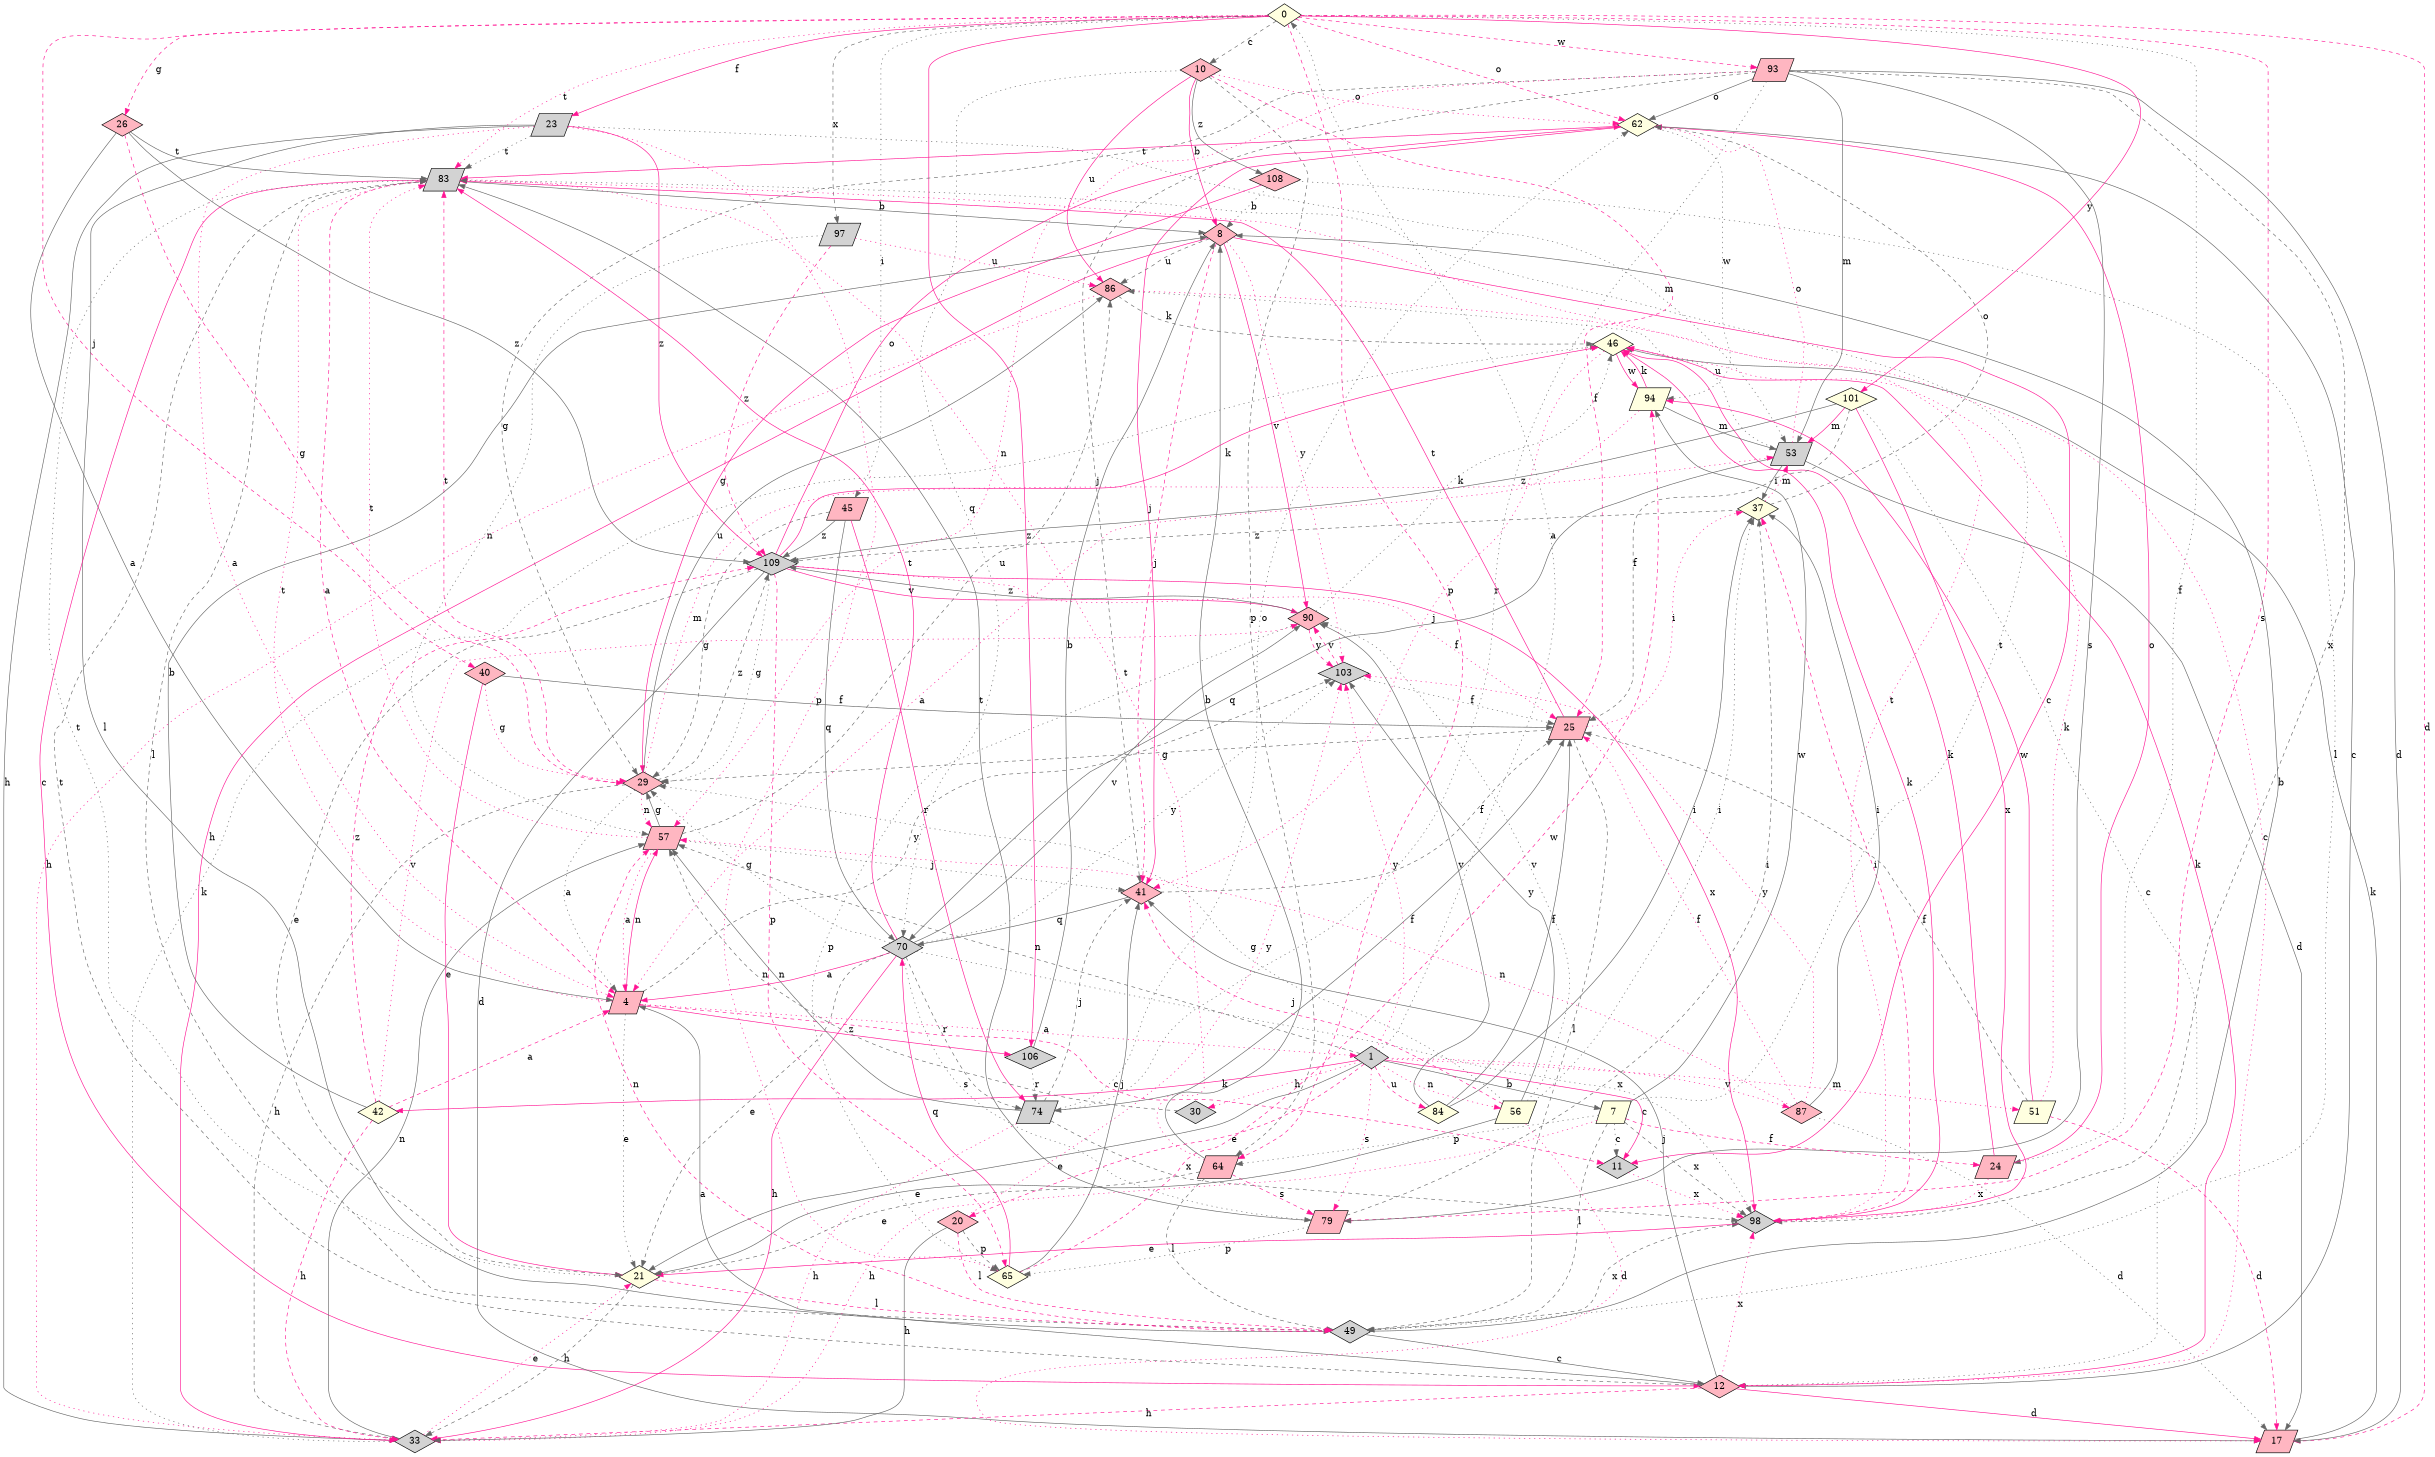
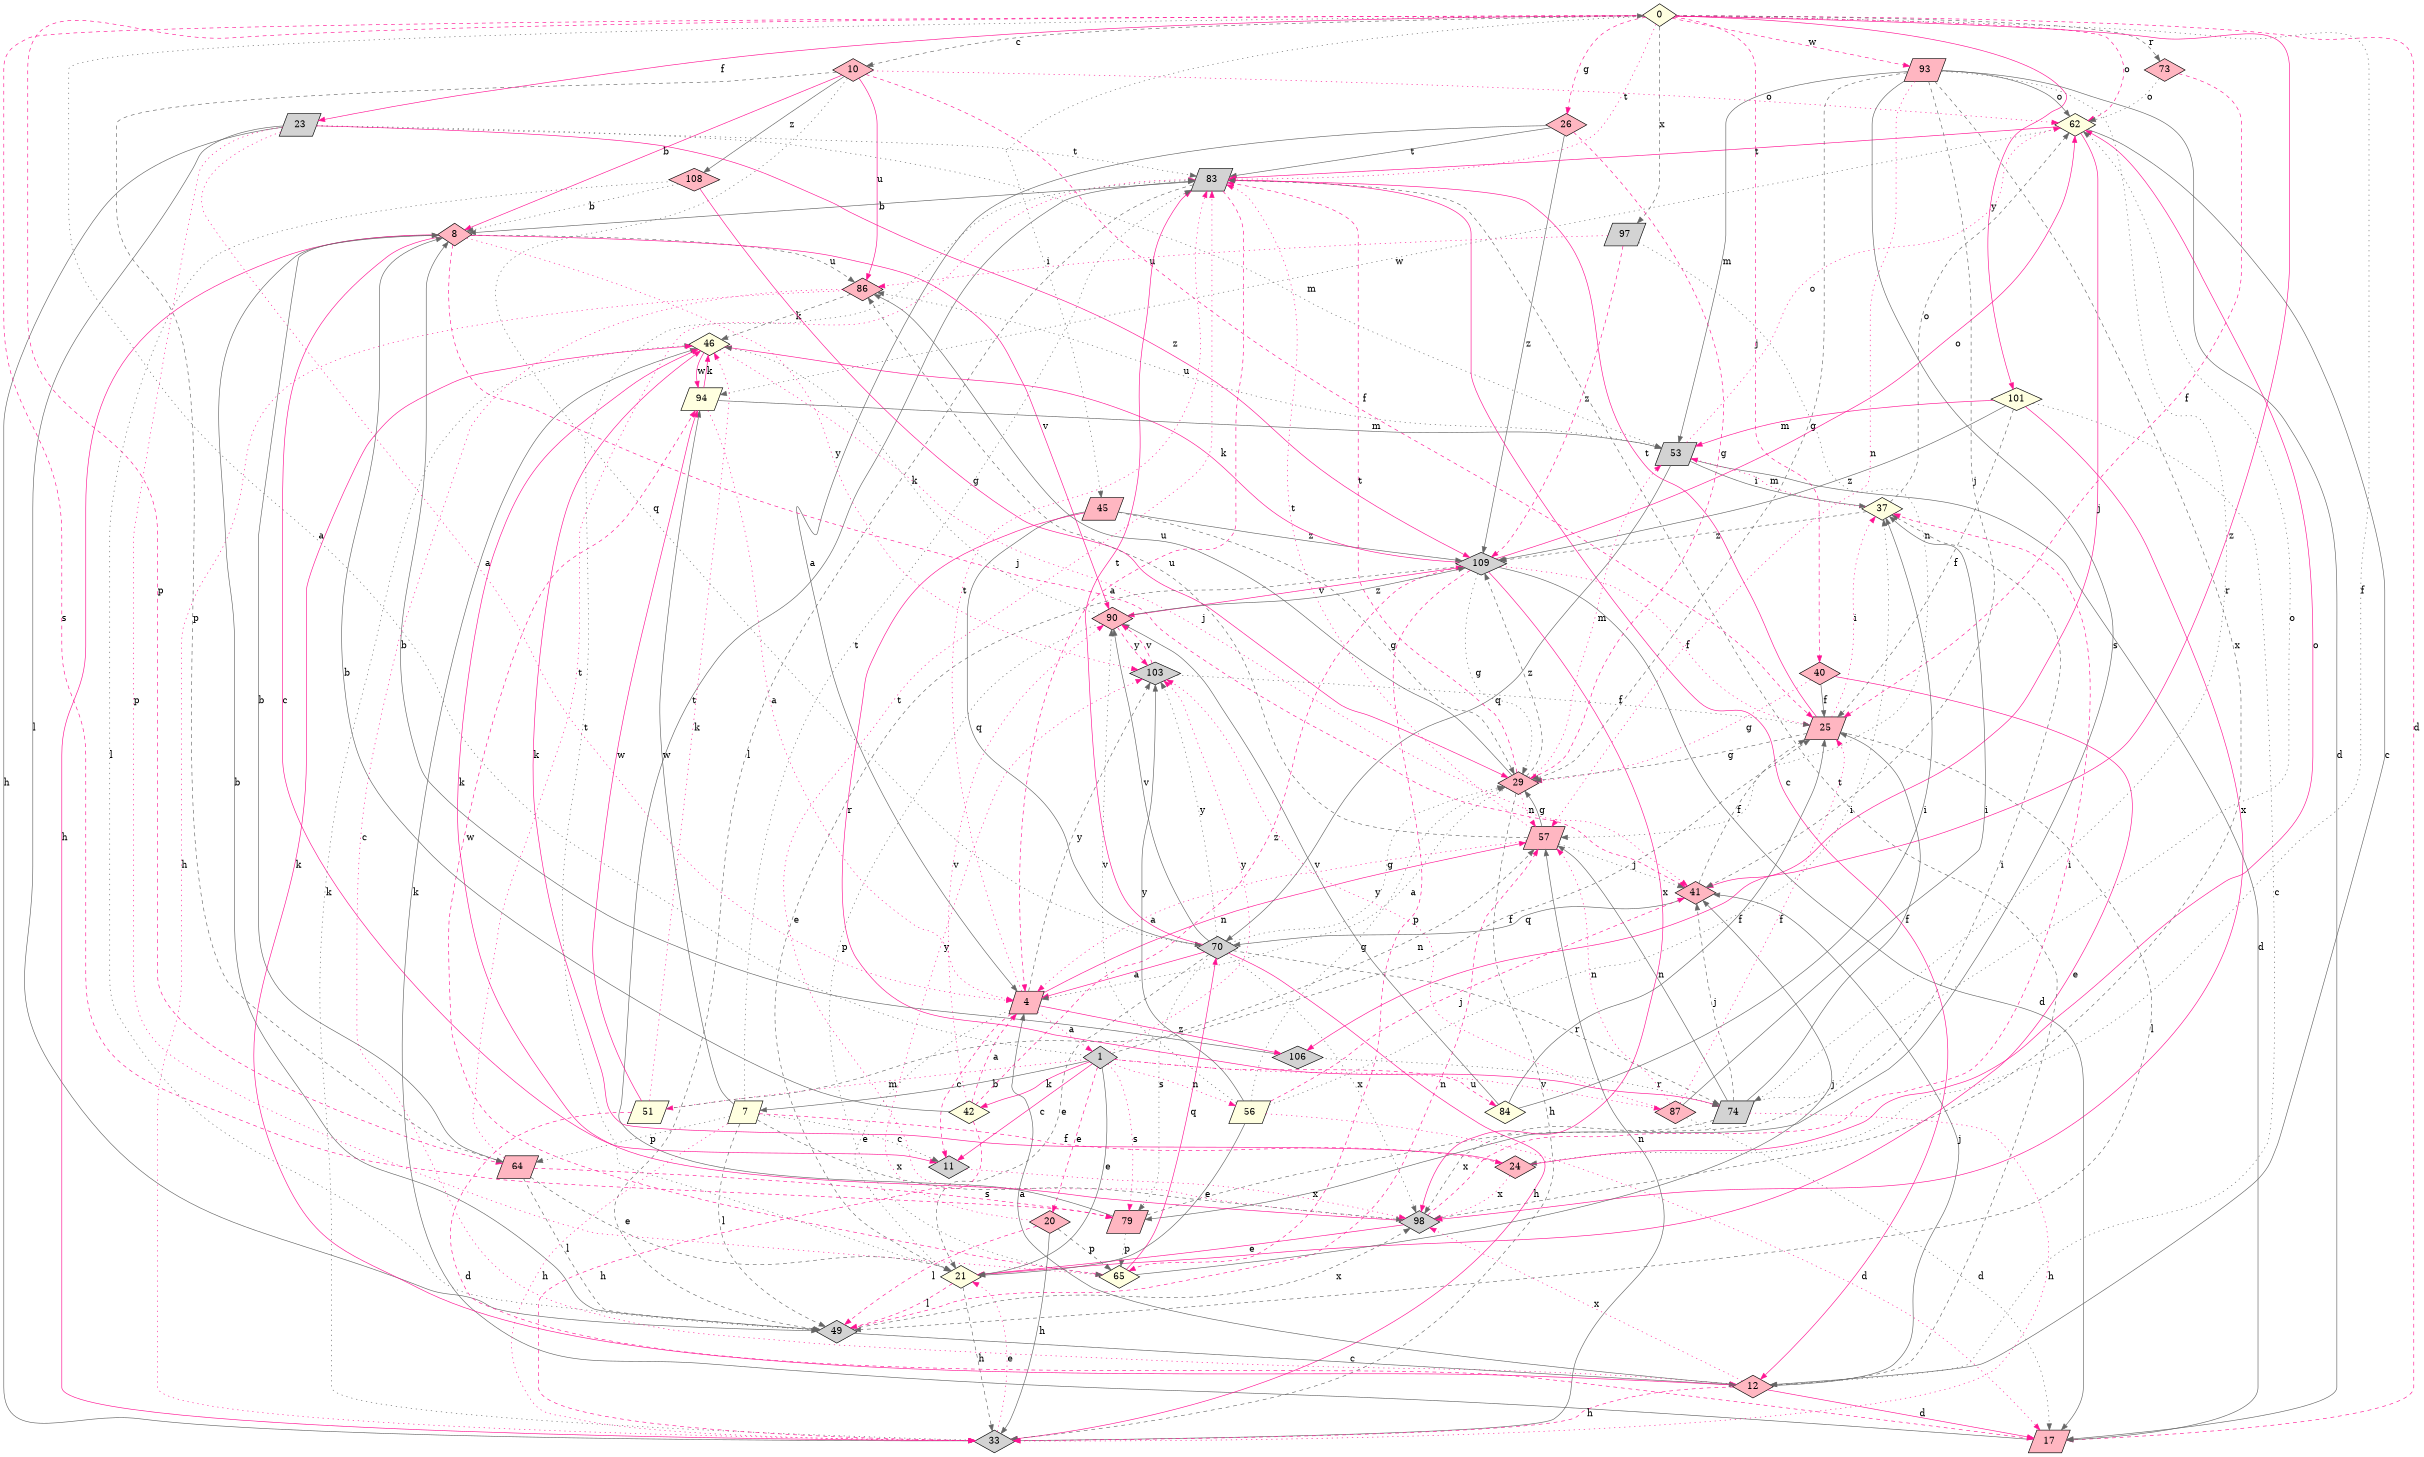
node "73": added
node "30": removed
node "24": shape parallelogram -> diamond
